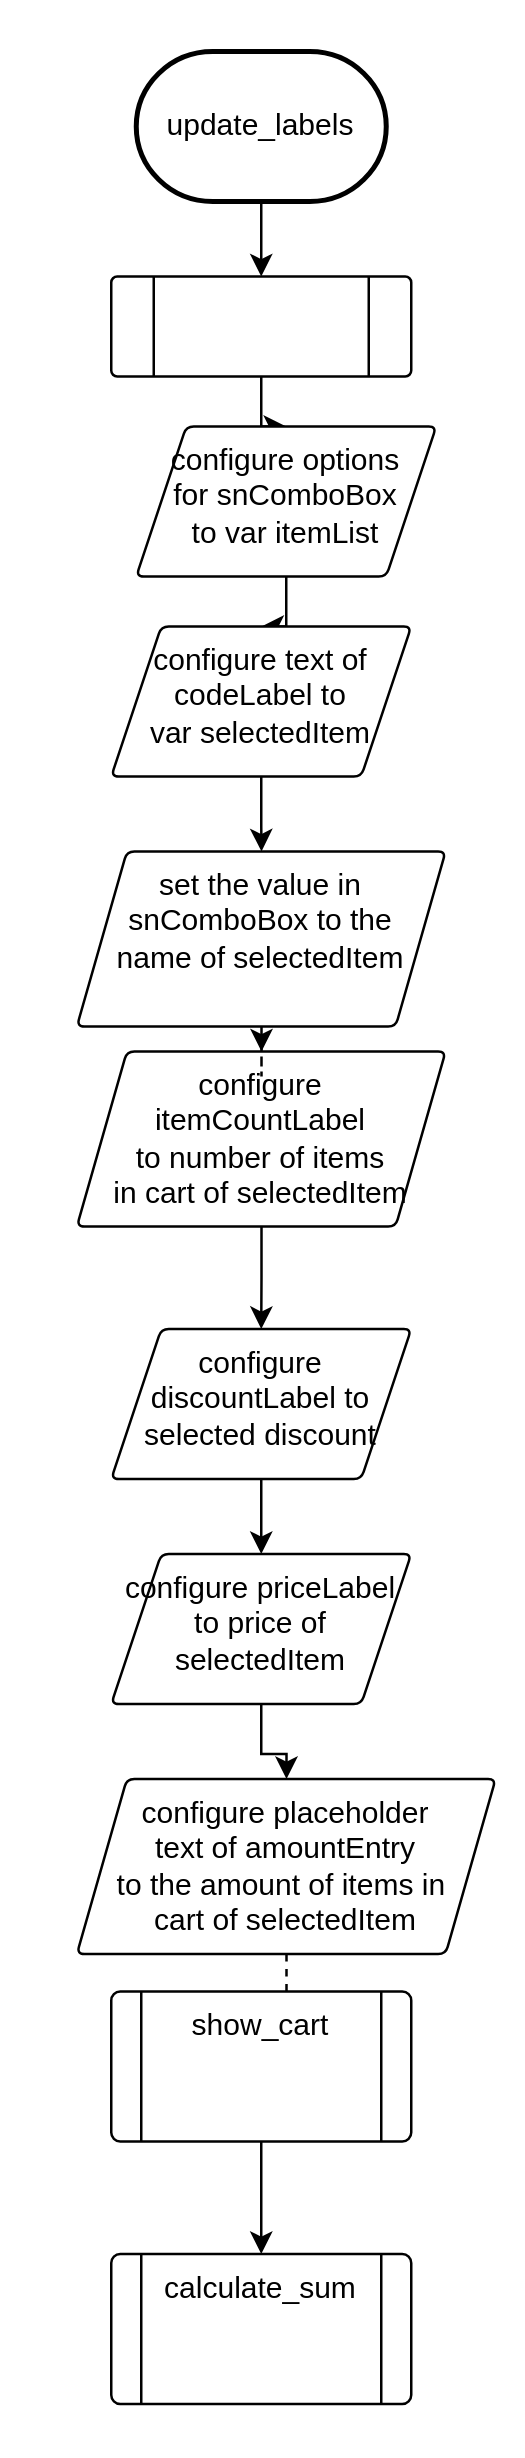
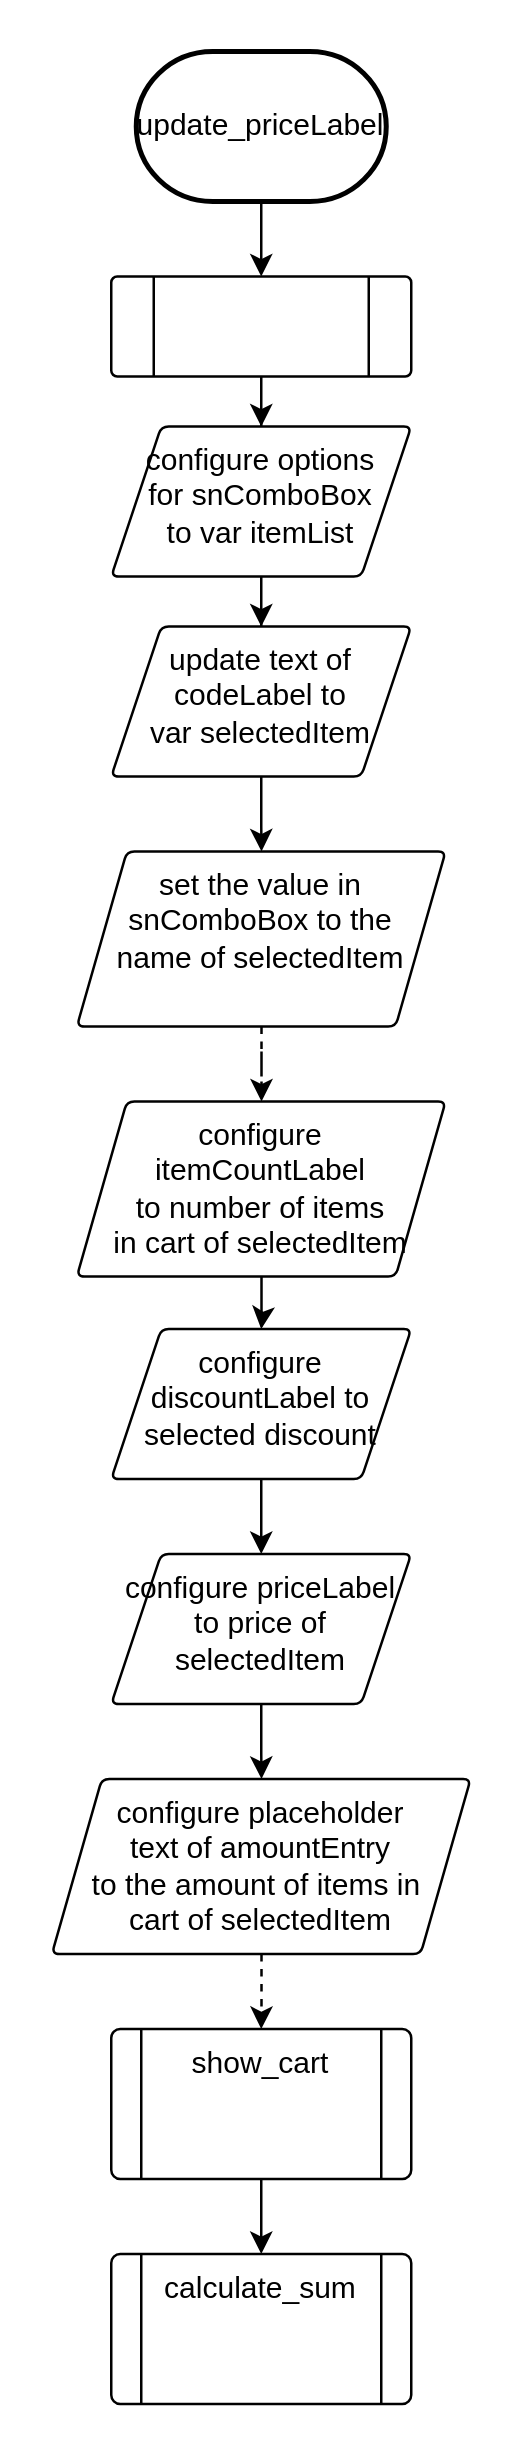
node "update_labels": label "update_labels" -> "update_priceLabel"
node "configure options for snComboBox to var itemList": moved (286, 501) -> (261, 501)
node "configure text of codeLabel to var selectedItem": label "configure text of codeLabel to var selectedItem" -> "update text of codeLabel to var selectedItem"
node "configure itemCountLabel to number of items in cart of selectedItem": moved (261, 1139) -> (261, 1189)
node "configure placeholder text of amountEntry to the amount of items in cart of selectedItem": moved (286, 1866) -> (261, 1866)
node "show_cart": moved (261, 2066) -> (261, 2104)
